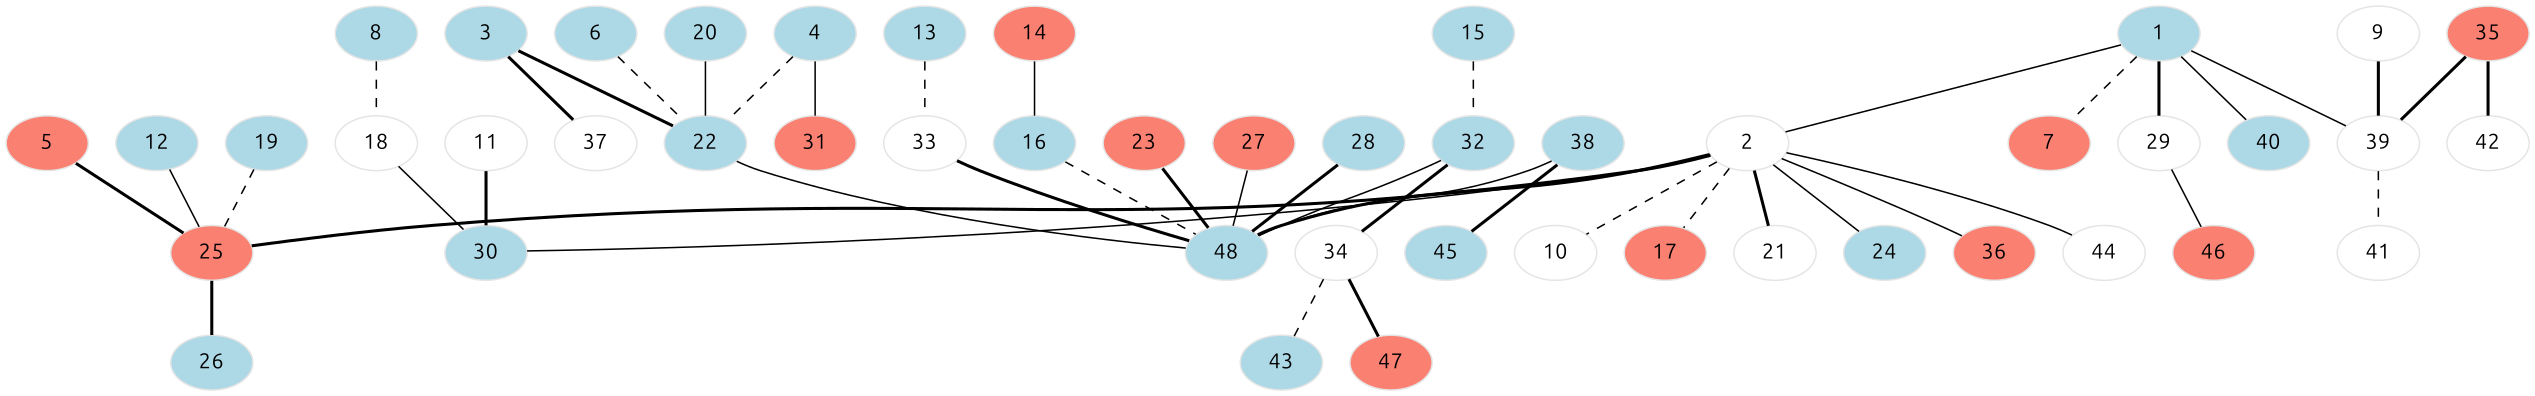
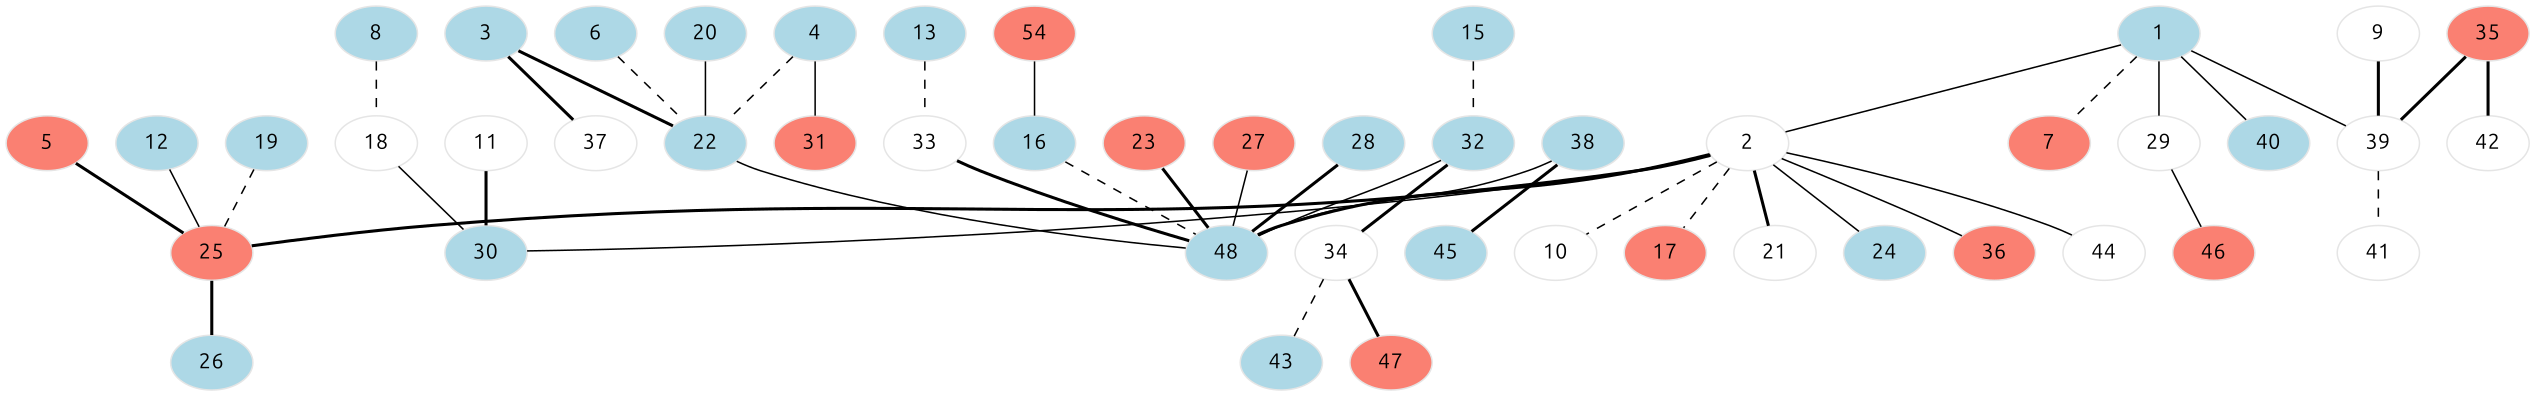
node "14": label "14" -> "54"
edge "1" -- "29": style bold -> solid
